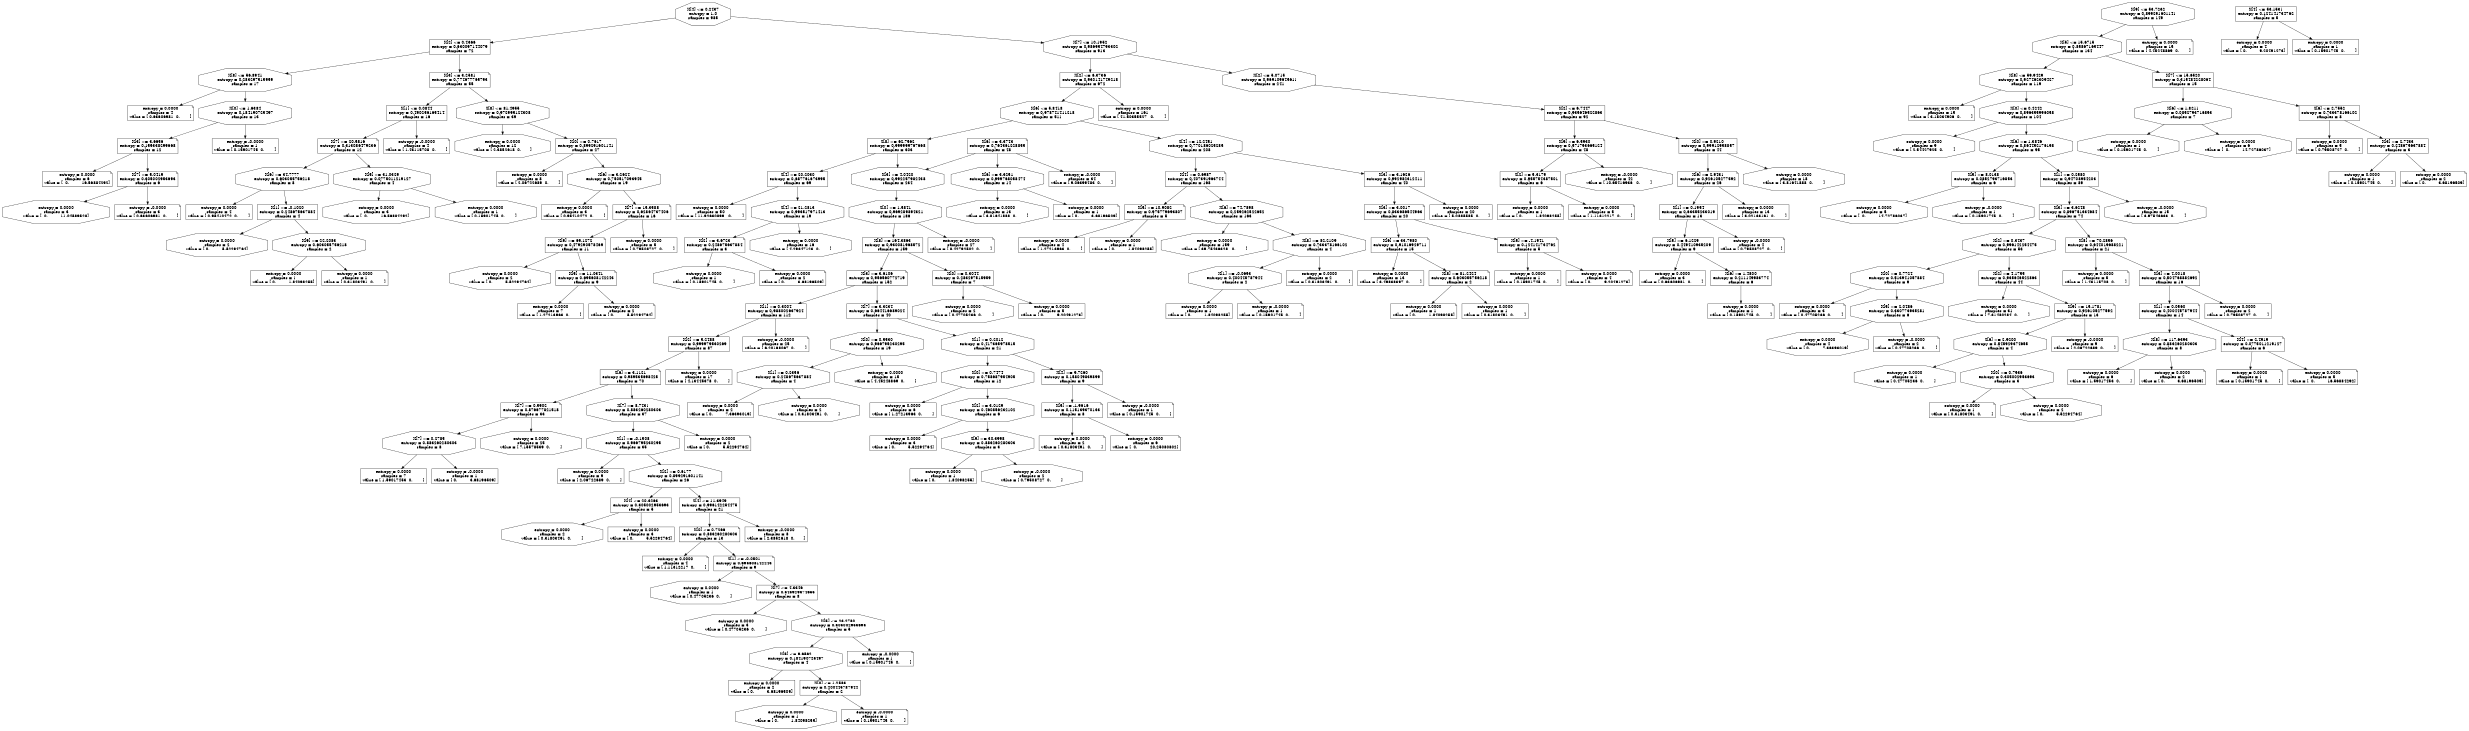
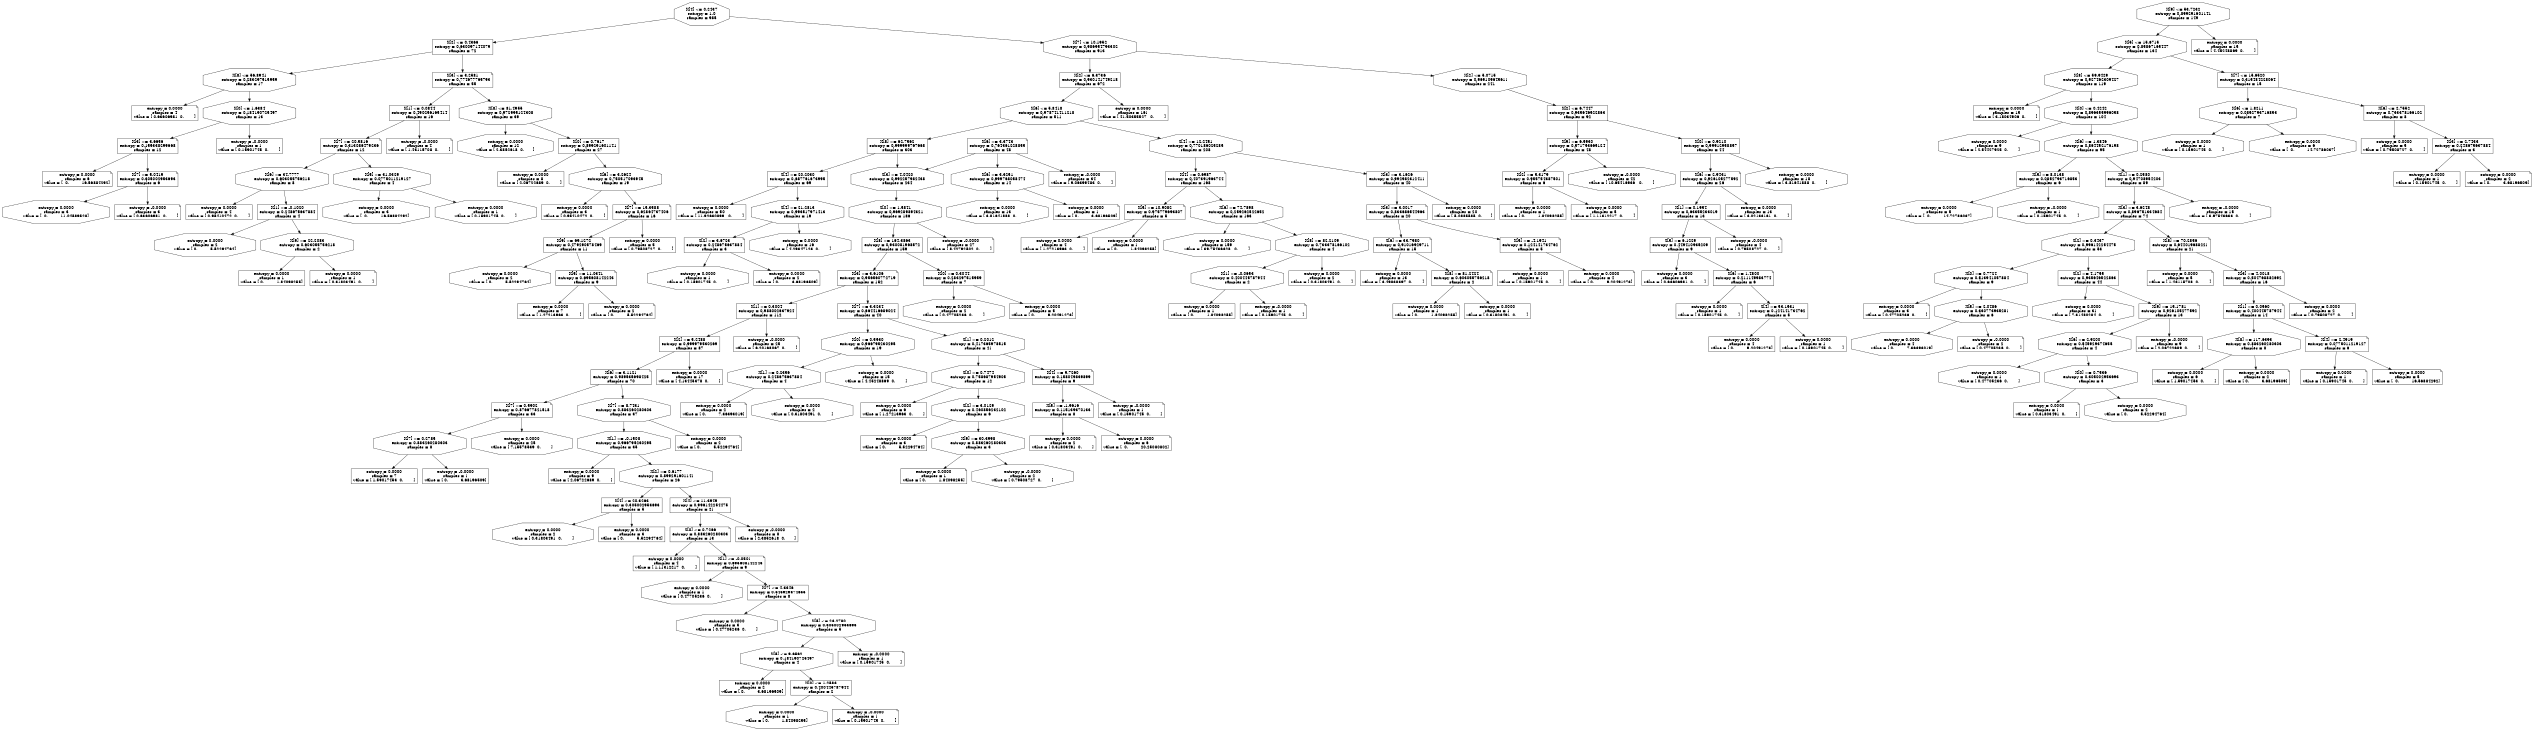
edge "X[6] <= 1.4800 entropy = 0.211149983774 samples = 6" -> "X[4] <= 53.1531 entropy = 0.124141734762 samples = 5": added
